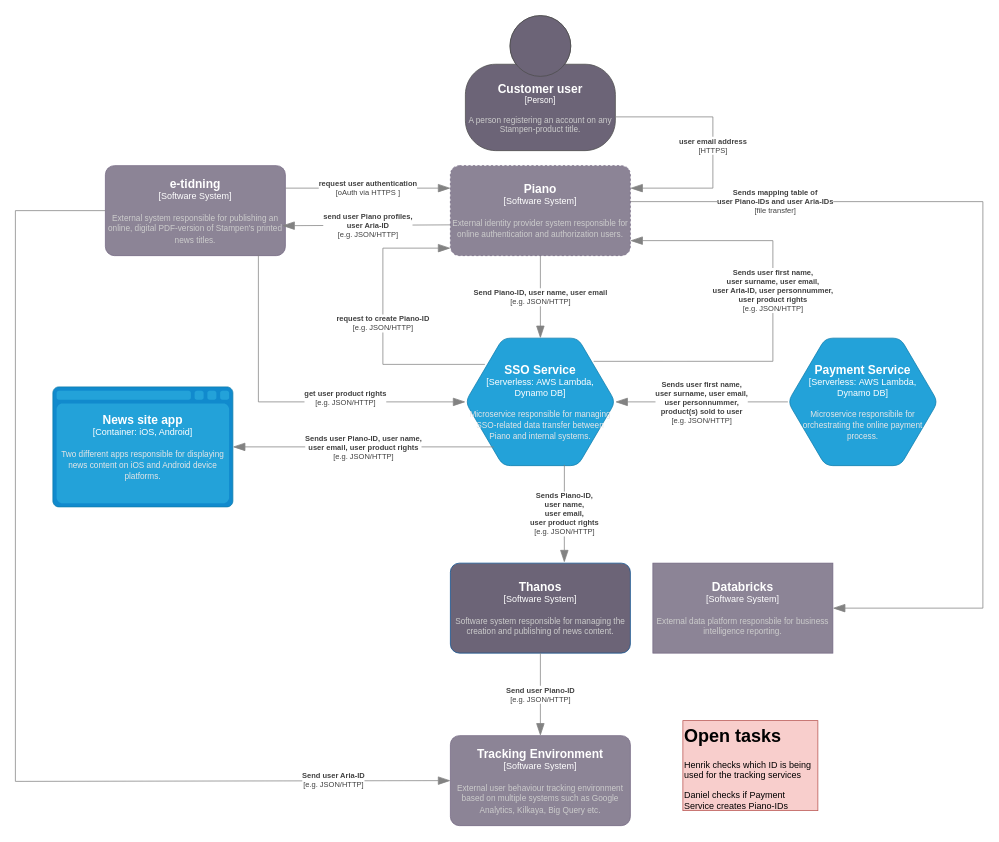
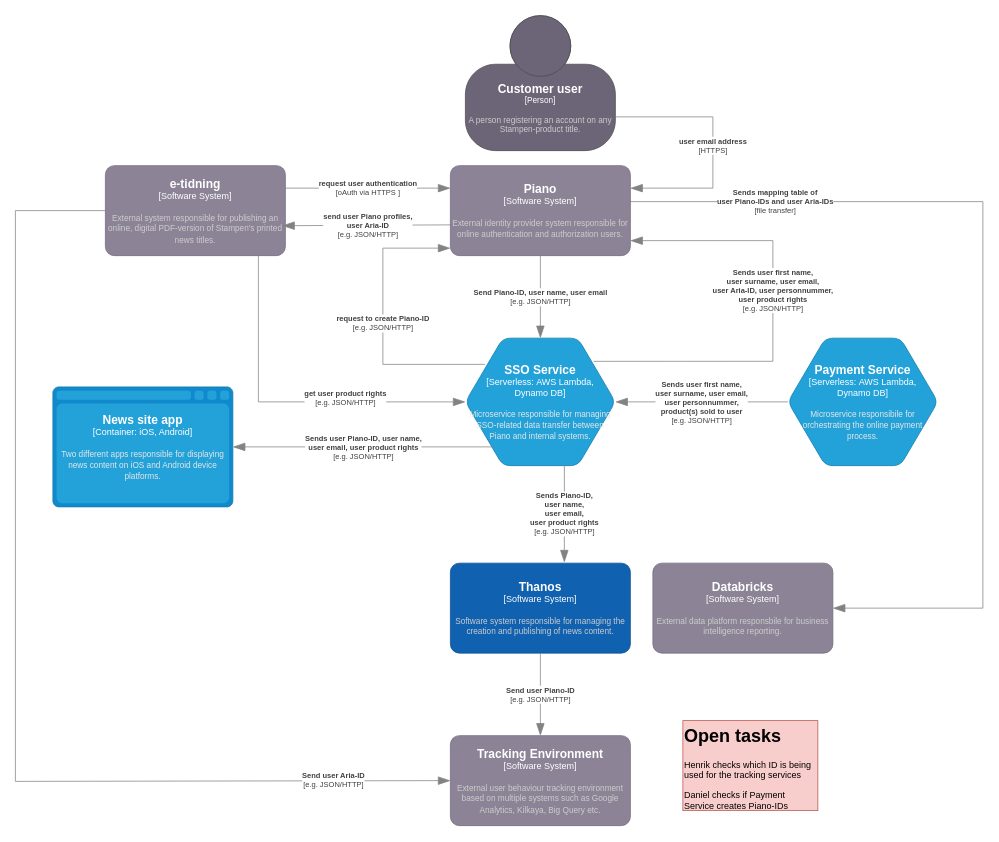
node "Piano [Software System] External identity provider system responsible for online authentication and authorization users.": style dashed -> solid
node "Thanos [Software System] Software system responsible for managing the creation and publishing of news content.": fillcolor #6c6477 -> #1061b0
node "Databricks [Software System] External data platform responsbile for business intelligence reporting.": shape rectangle -> rounded rectangle
